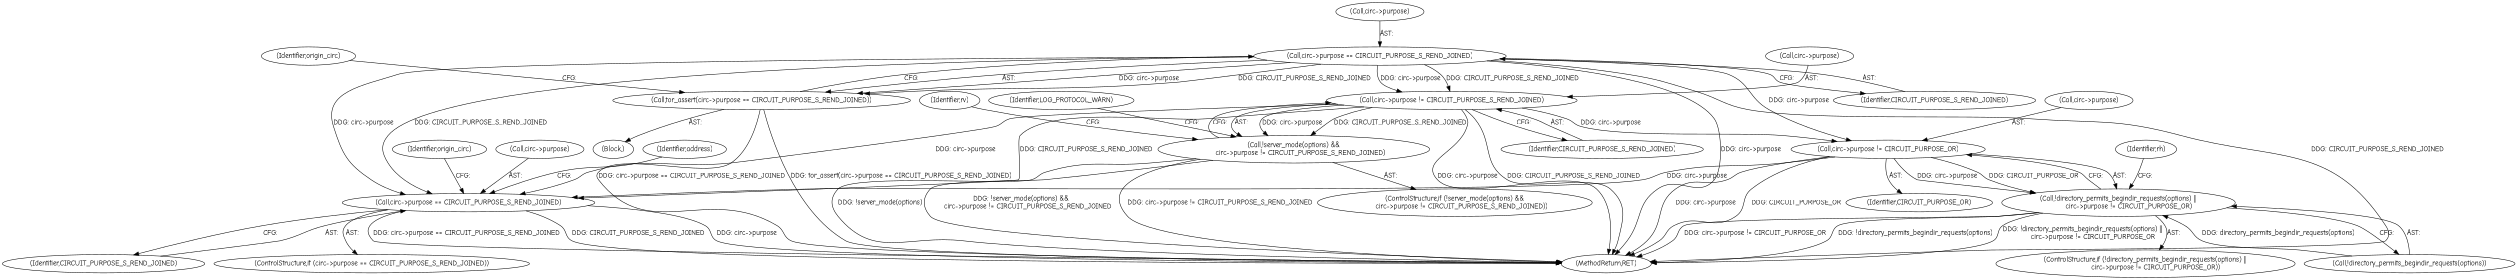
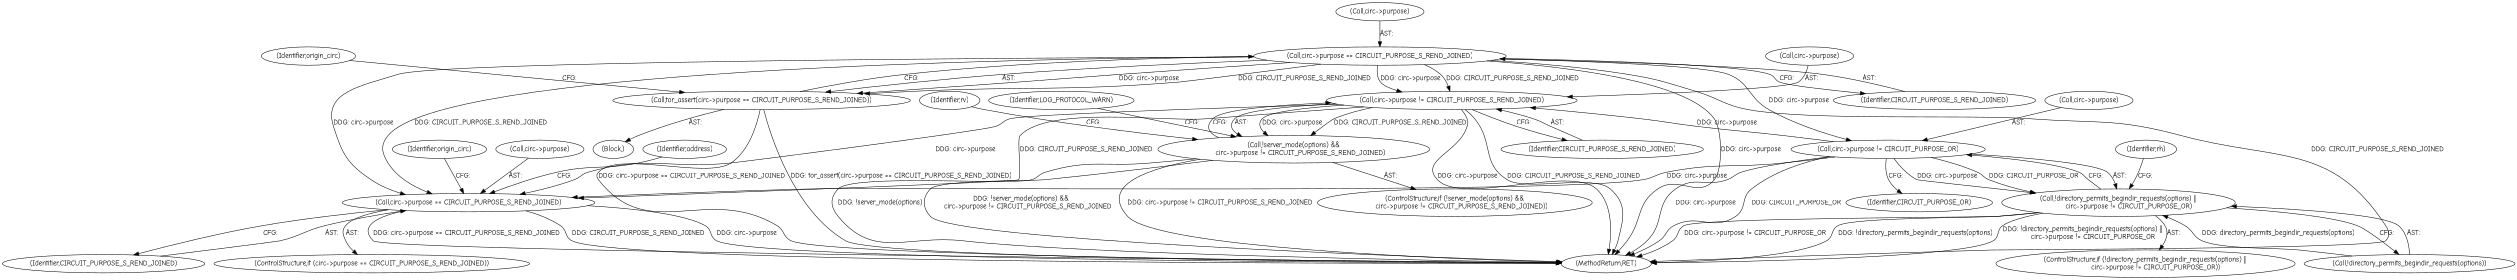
edge "(Call,circ->purpose != CIRCUIT_PURPOSE_S_REND_JOINED)" -> "(Call,circ->purpose != CIRCUIT_PURPOSE_OR)": reversed
edge "(Call,circ->purpose != CIRCUIT_PURPOSE_OR)" -> "(Identifier,CIRCUIT_PURPOSE_OR)": label "AST: " -> "CFG: "
